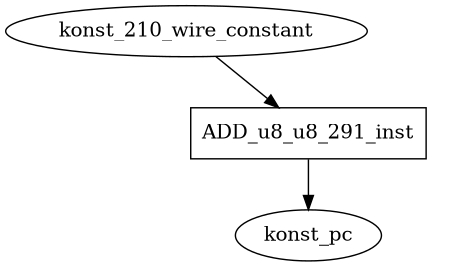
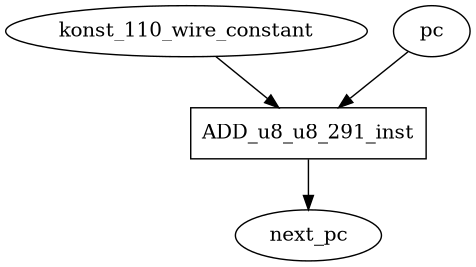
node "konst_210_wire_constant": label "konst_210_wire_constant" -> "konst_110_wire_constant"
node "pc": added
node "konst_pc": label "konst_pc" -> "next_pc"
